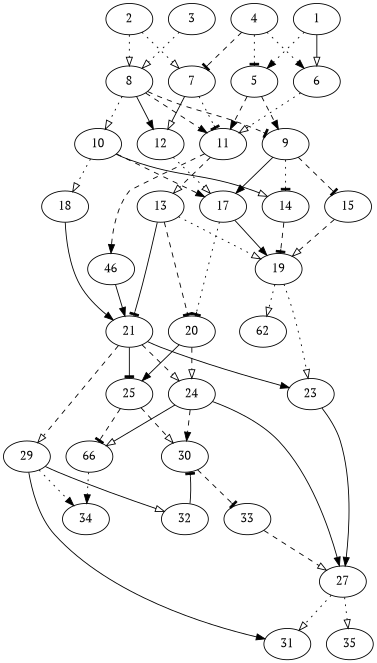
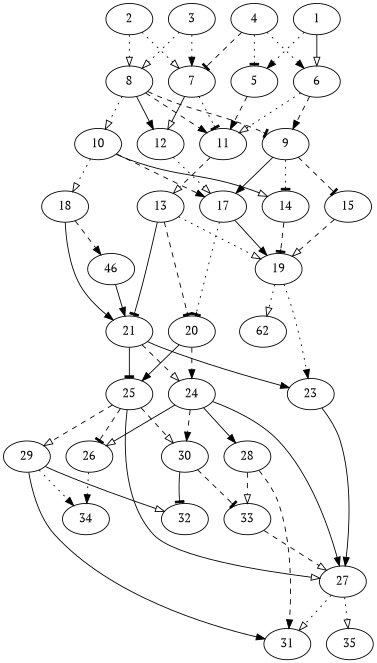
edge "3" -> "7": added
edge "5" -> "9": now "6" -> "9"
edge "11" -> "46": now "18" -> "46"
edge "19" -> "23": arrowhead onormal -> normal
edge "20" -> "24": arrowhead onormal -> normal
edge "21" -> "29": now "25" -> "29"
node "66": label "66" -> "26"
node "28": added
edge "32" -> "30": reversed
edge "25" -> "27": added
